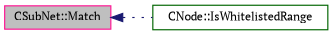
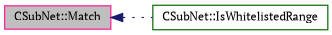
node "CNode::IsWhitelistedRange": label "CNode::IsWhitelistedRange" -> "CSubNet::IsWhitelistedRange"
